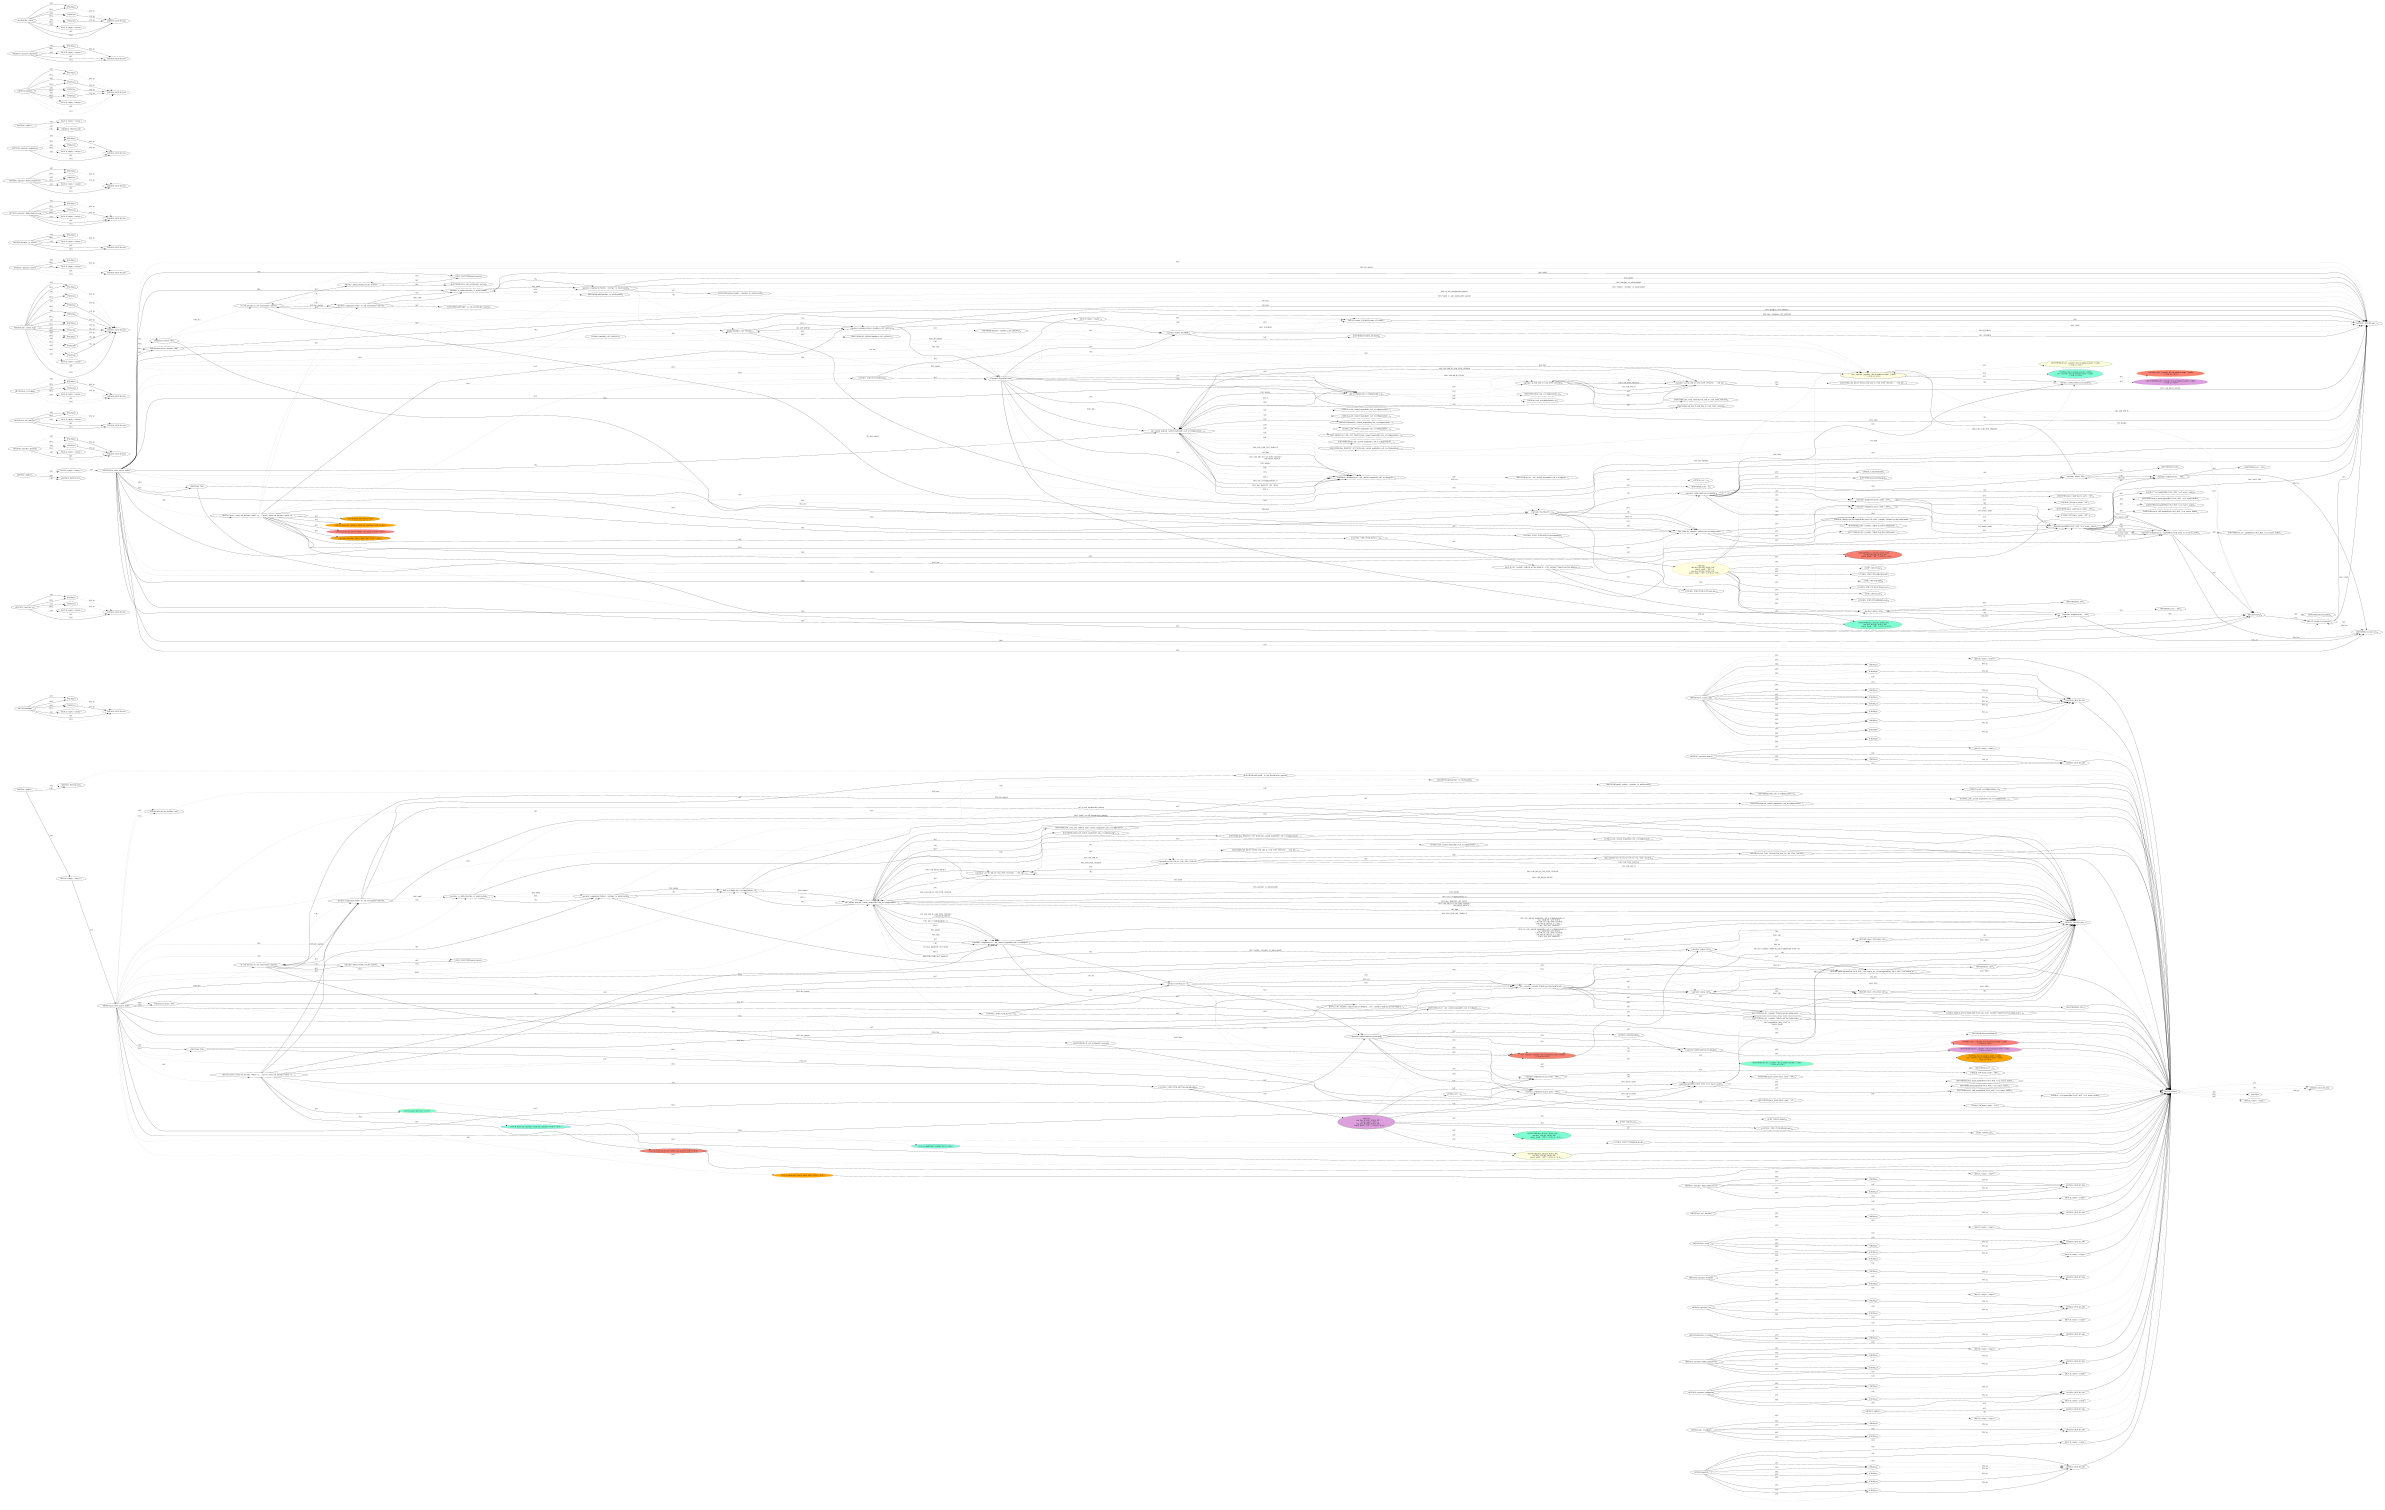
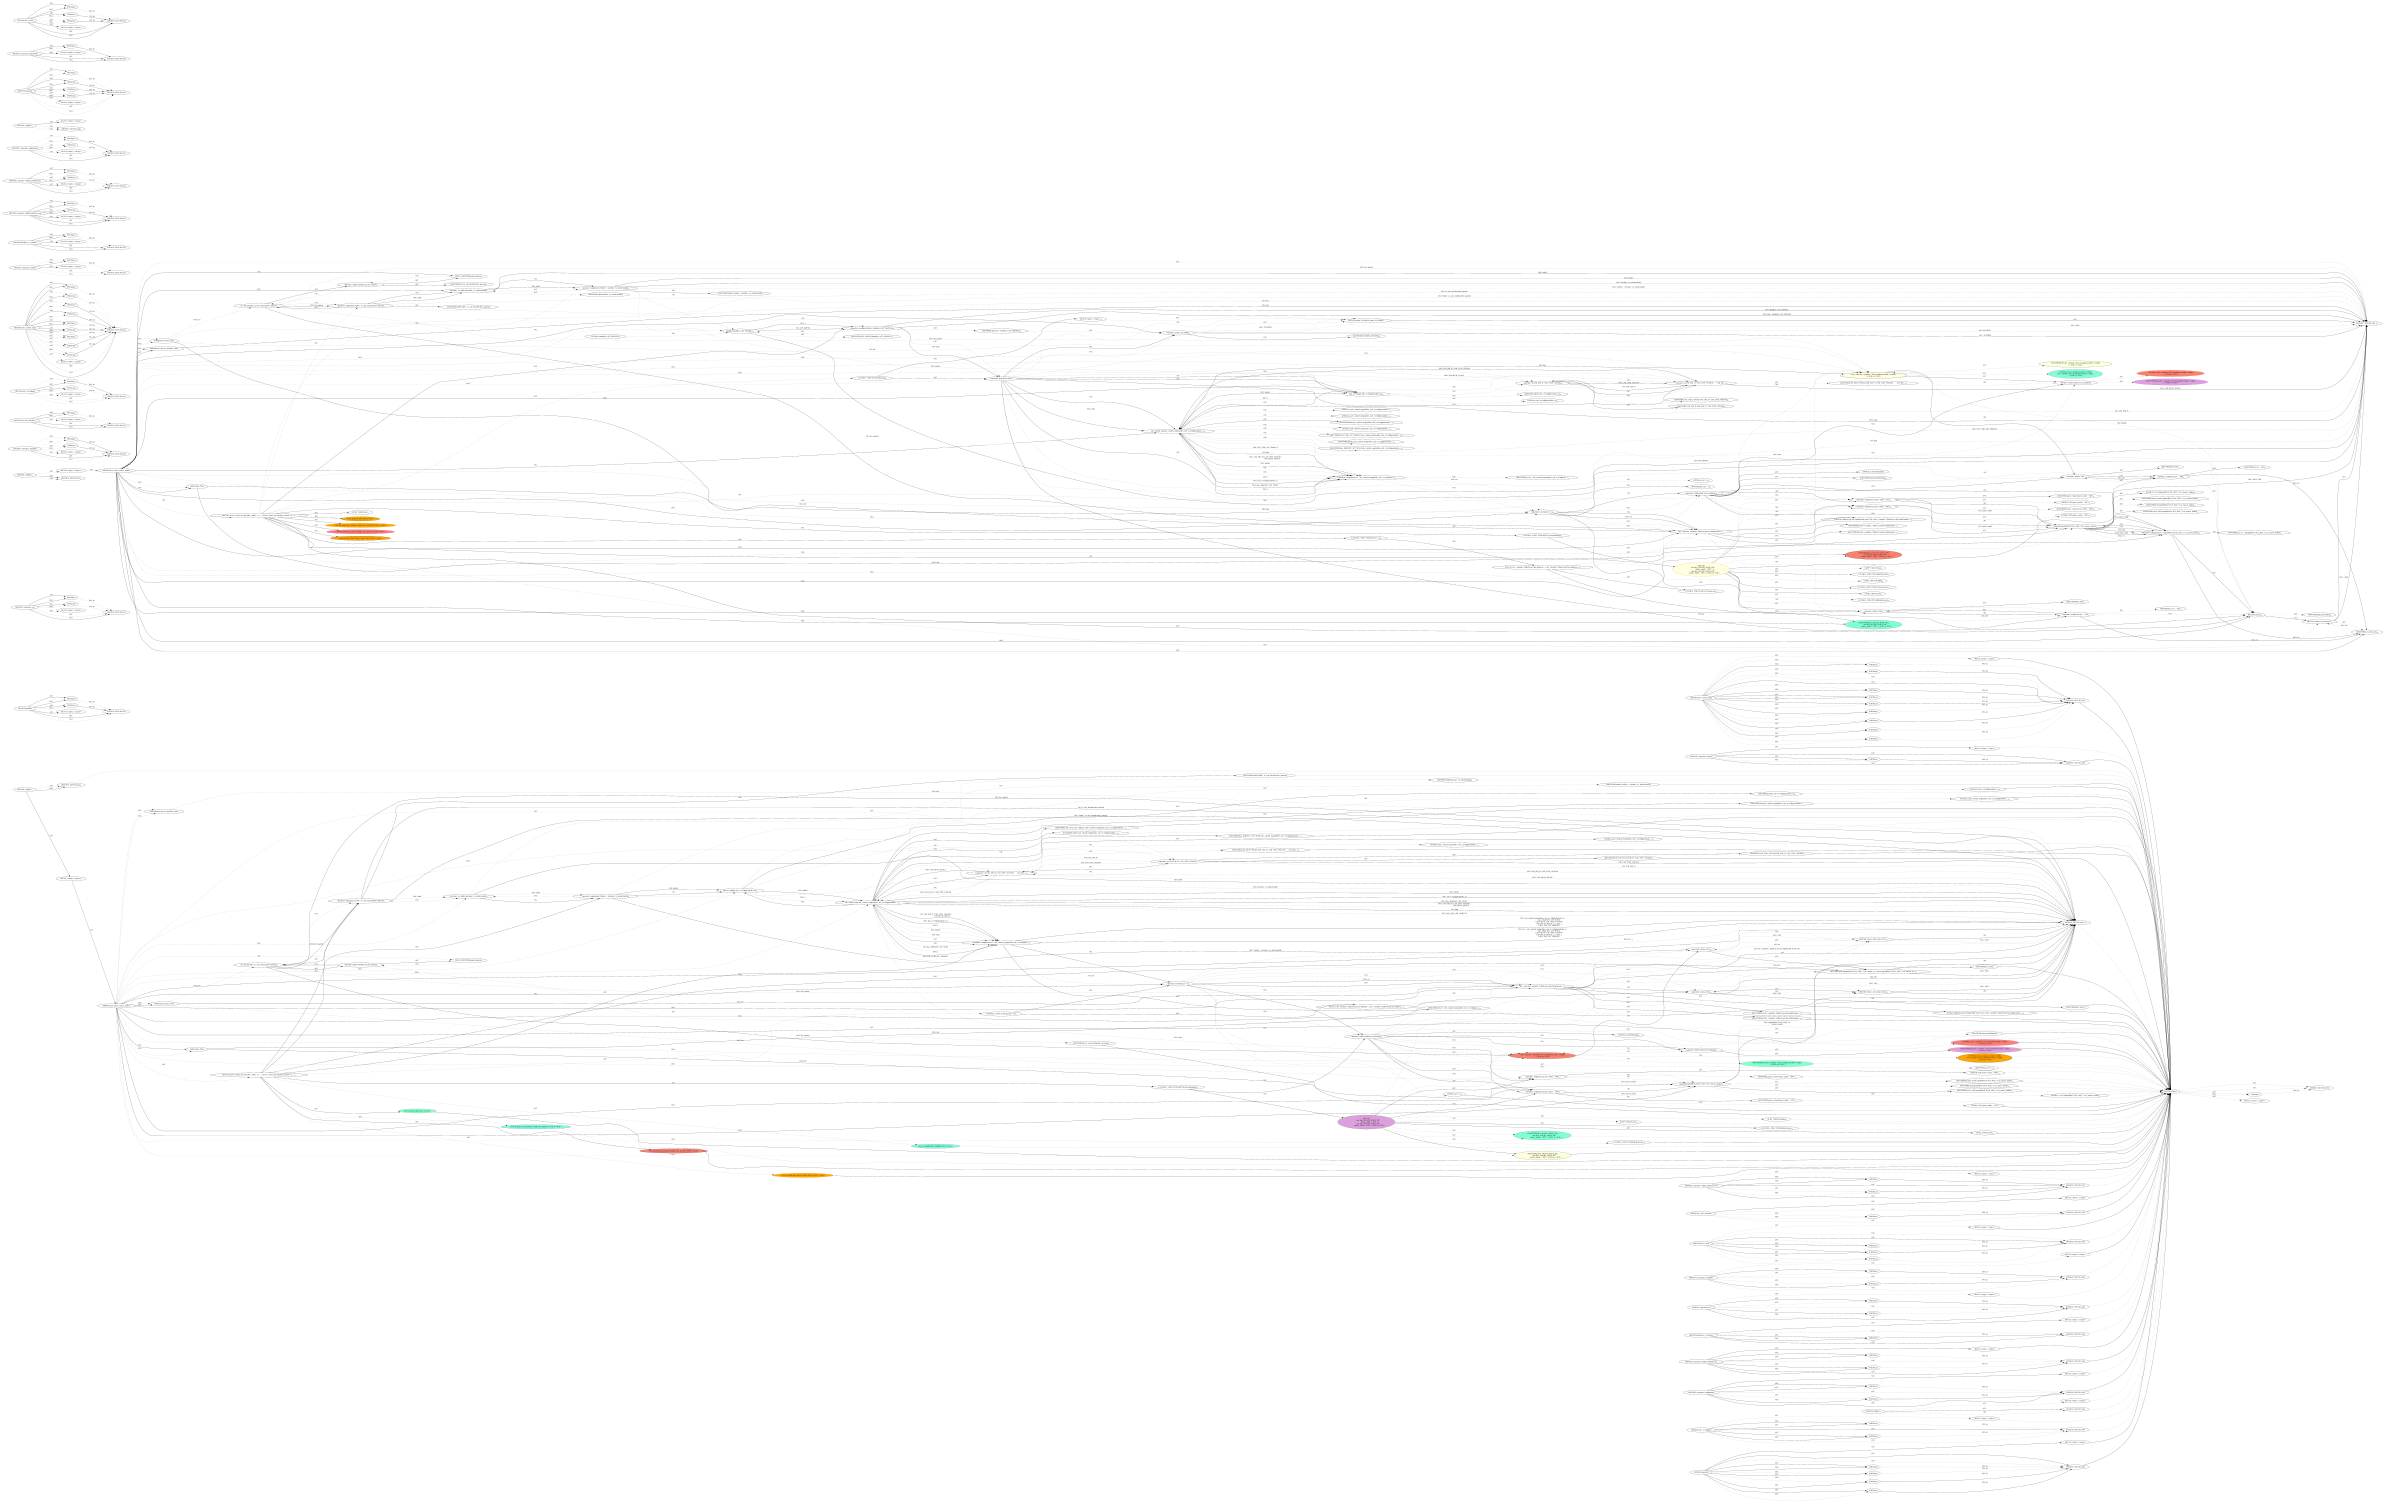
node "(JUMP_TARGET,out)": added
